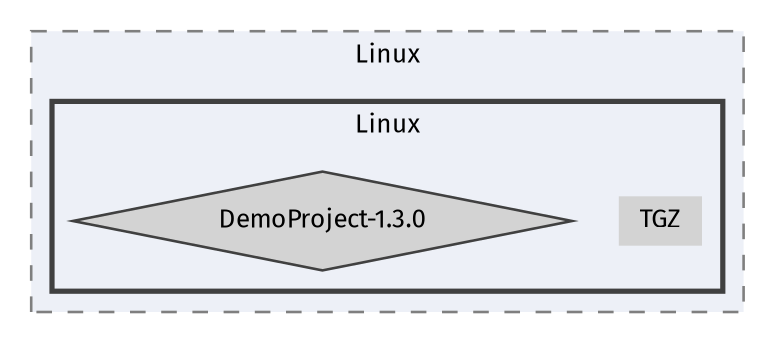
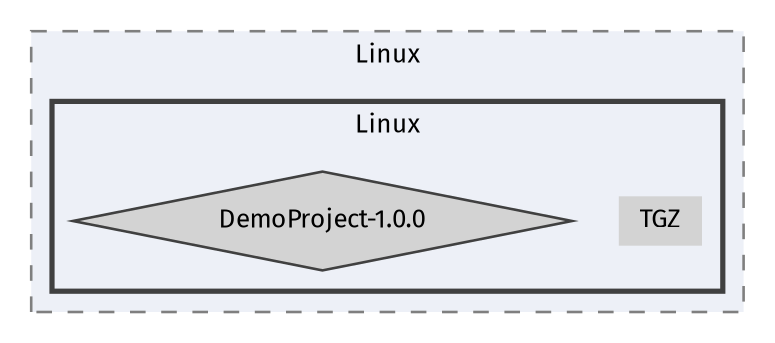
node "DemoProject-1.3.0": label "DemoProject-1.3.0" -> "DemoProject-1.0.0"
